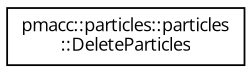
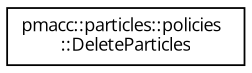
node "pmacc::particles::particles ::DeleteParticles": label "pmacc::particles::particles ::DeleteParticles" -> "pmacc::particles::policies ::DeleteParticles"
